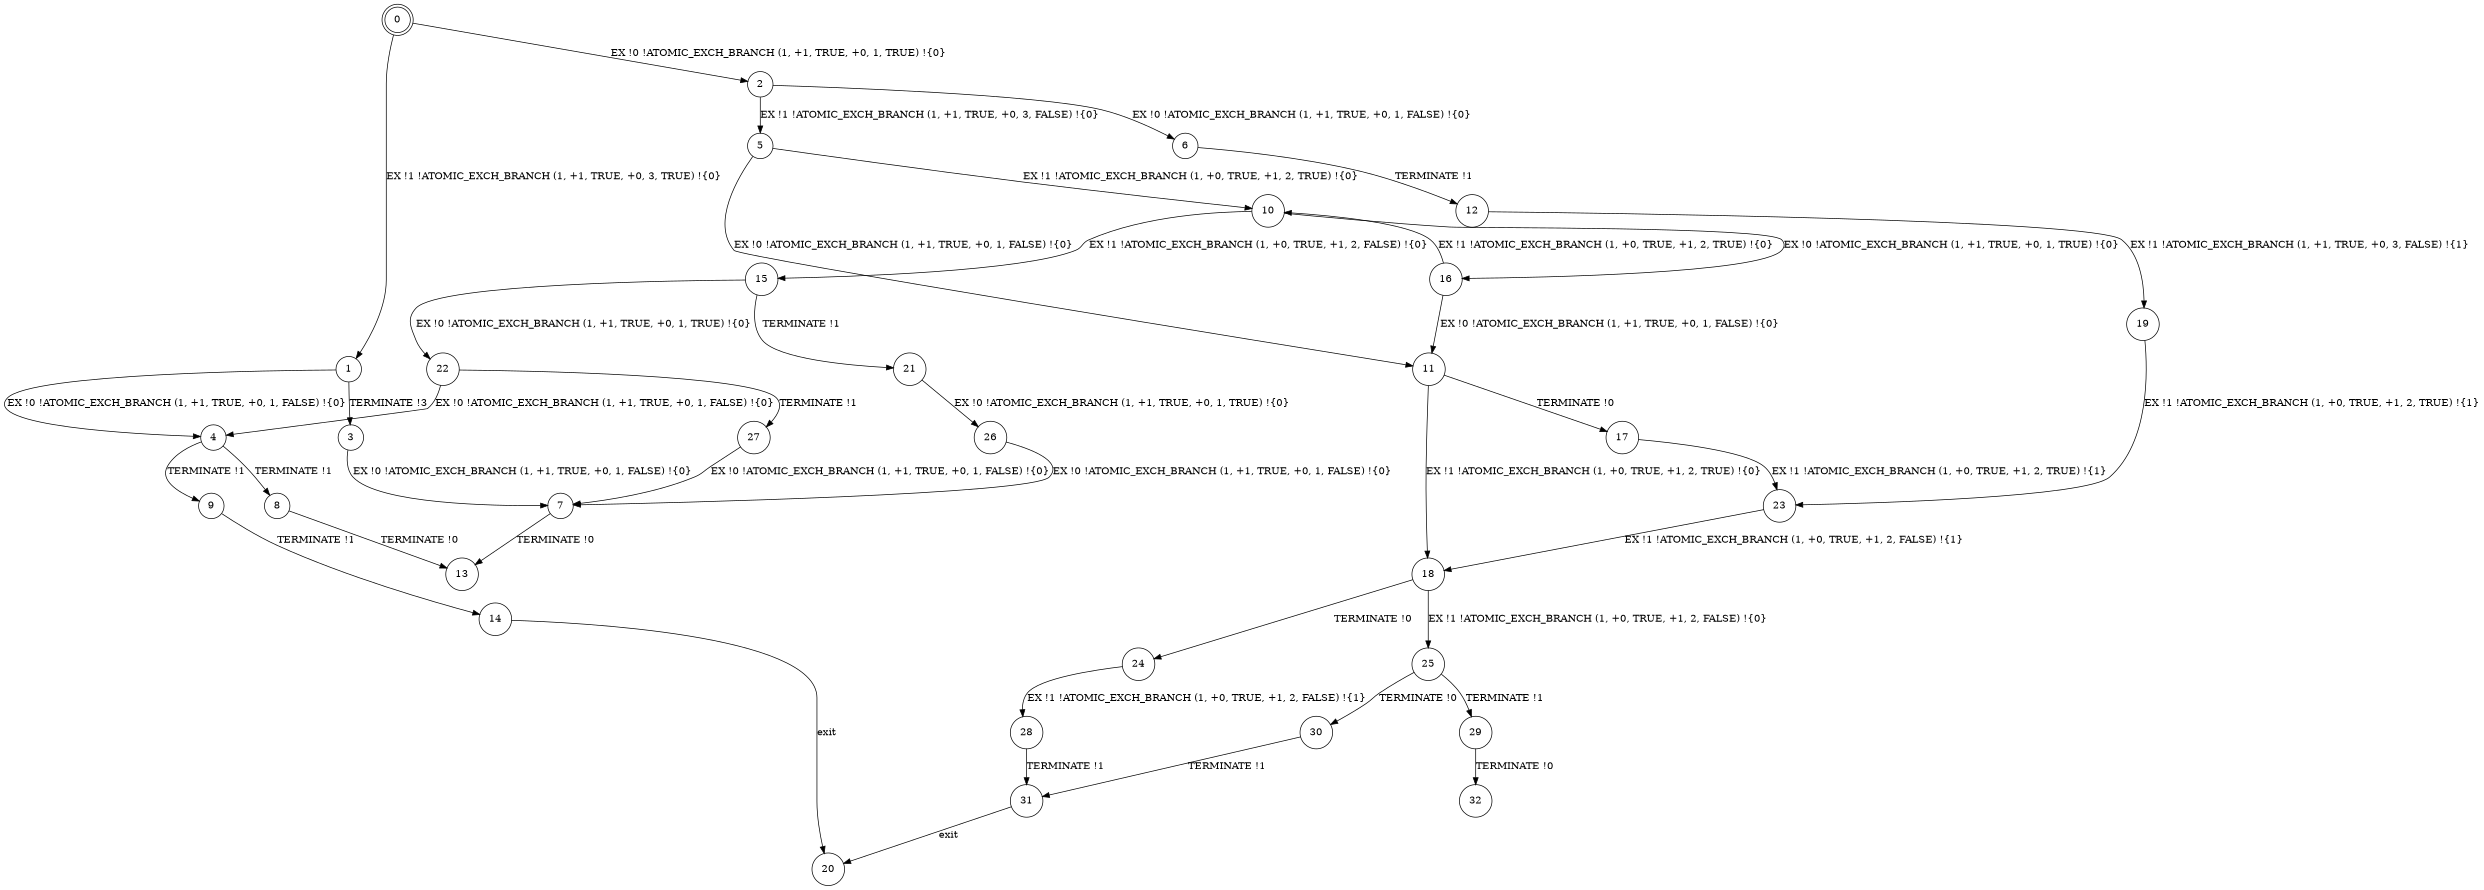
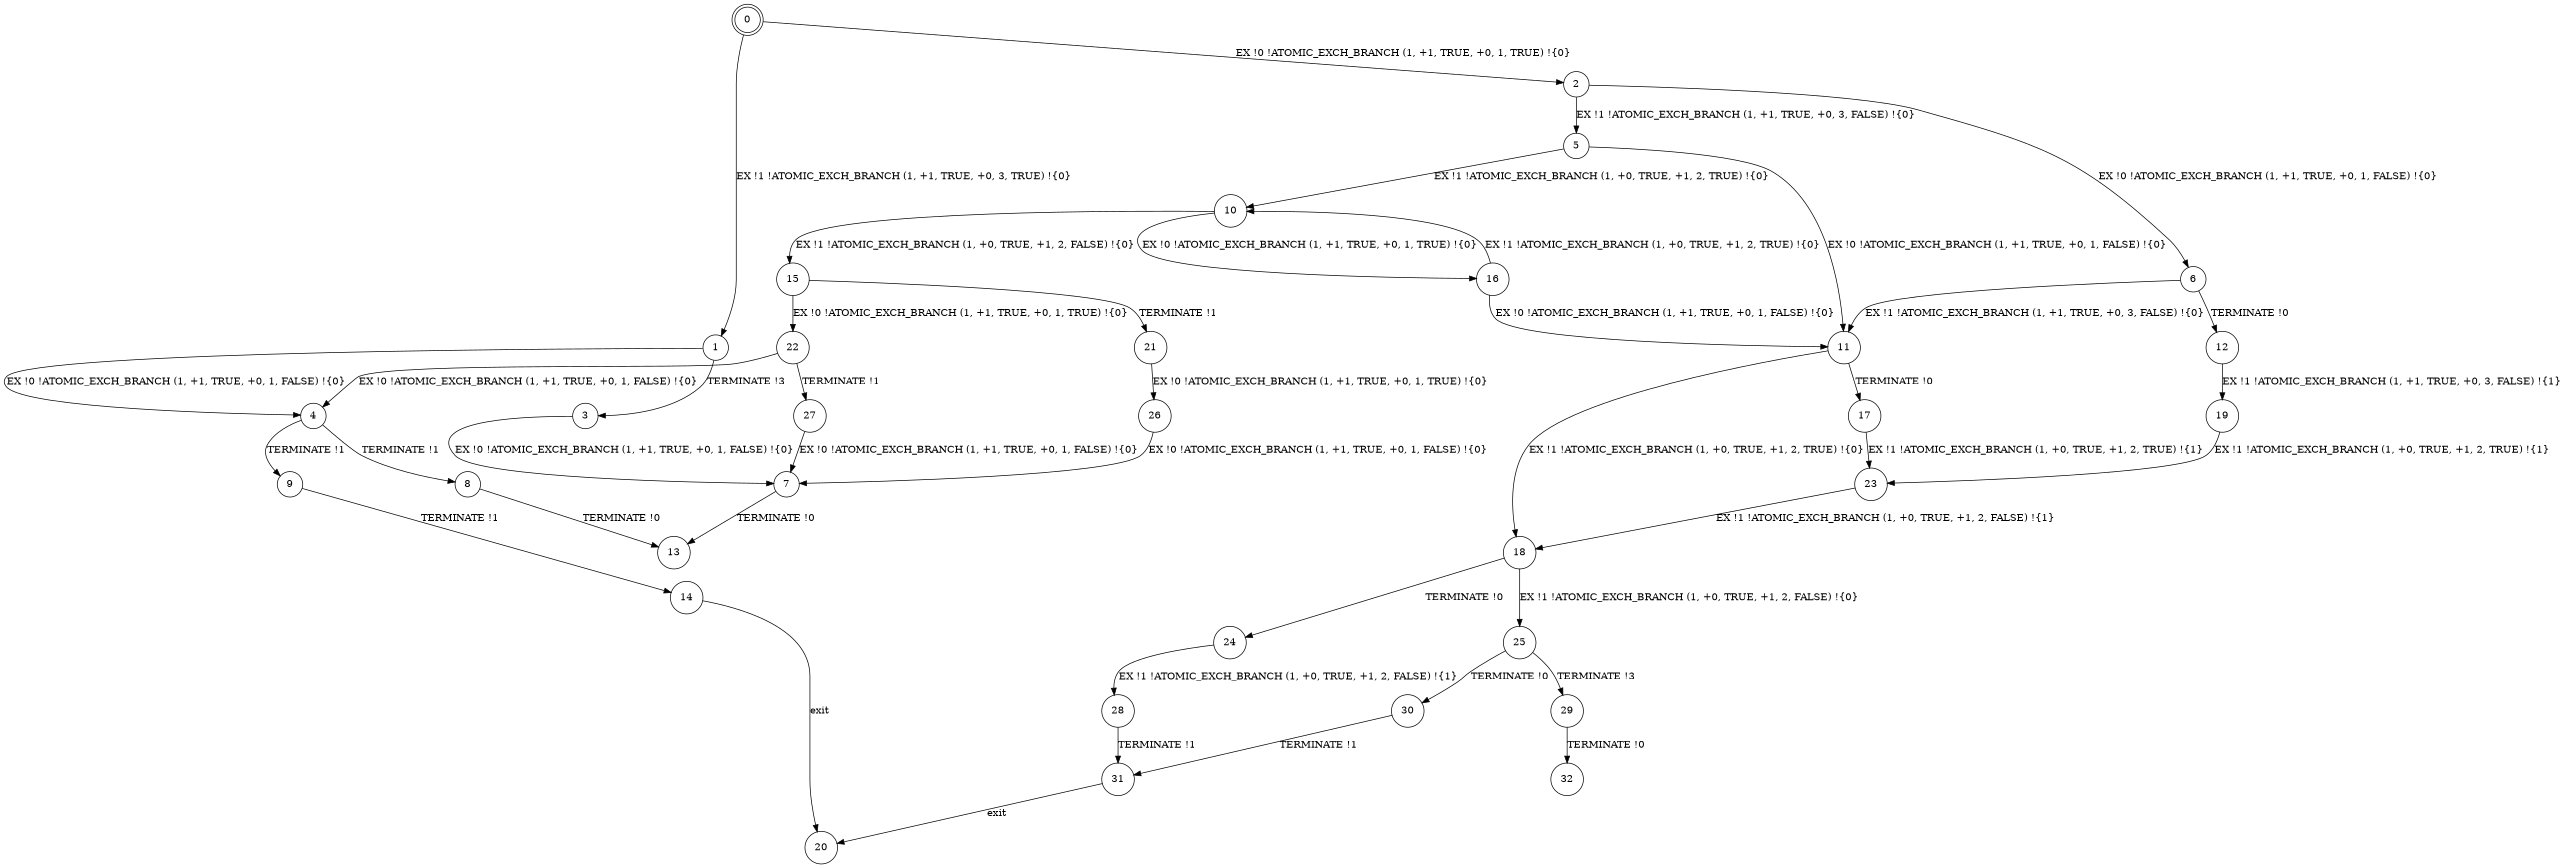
edge "6" -> "12": label "TERMINATE !1" -> "TERMINATE !0"
edge "6" -> "11": added, label "EX !1 !ATOMIC_EXCH_BRANCH (1, +1, TRUE, +0, 3, FALSE) !{0}"
edge "25" -> "29": label "TERMINATE !1" -> "TERMINATE !3"
